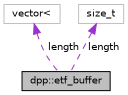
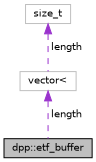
edge "dpp::etf_buffer" -> "size_t": now "vector<" -> "size_t"
